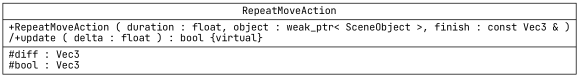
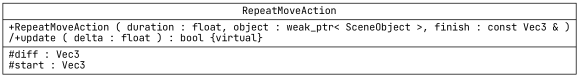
node "RepeatMoveAction": text "#bool : Vec3" -> "#start : Vec3"
